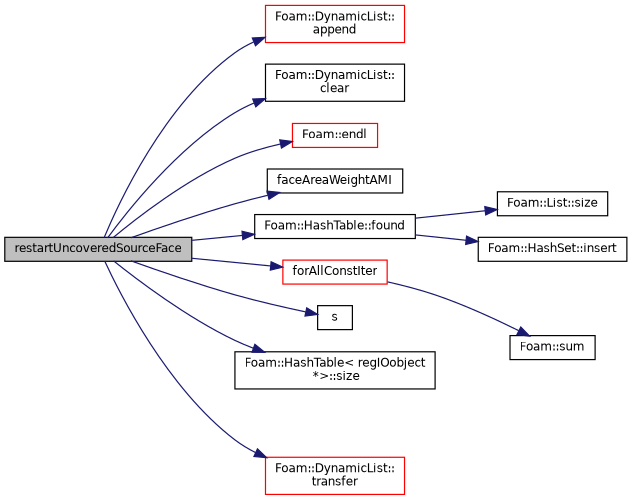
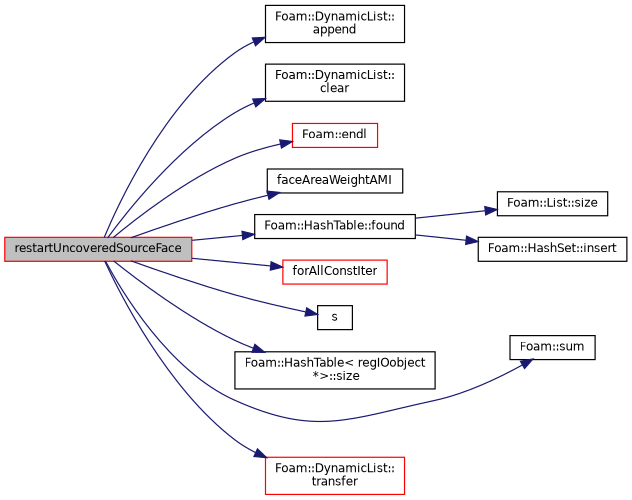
node "Foam::DynamicList:: append": color red -> black
node "restartUncoveredSourceFace": color black -> red
edge "forAllConstIter" -> "Foam::sum": now "restartUncoveredSourceFace" -> "Foam::sum"
